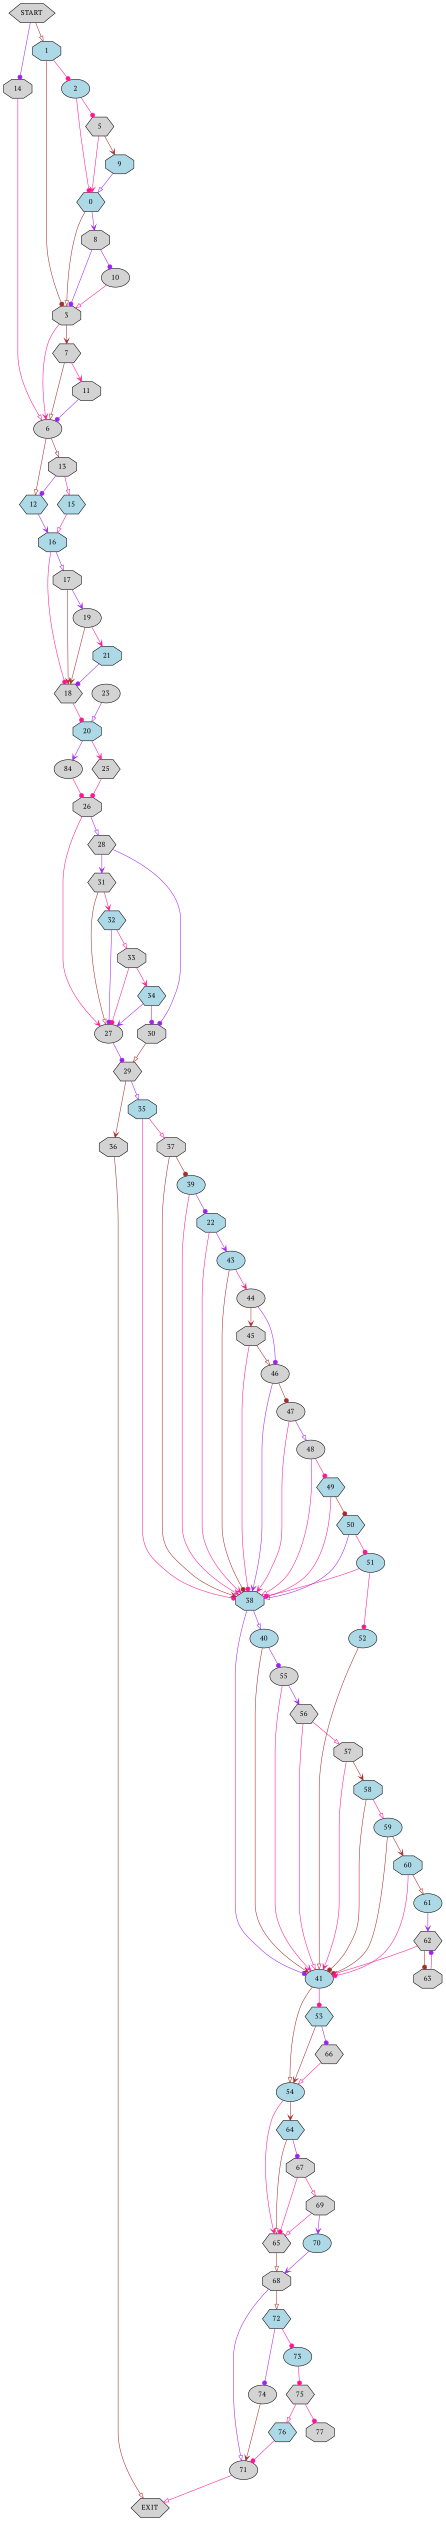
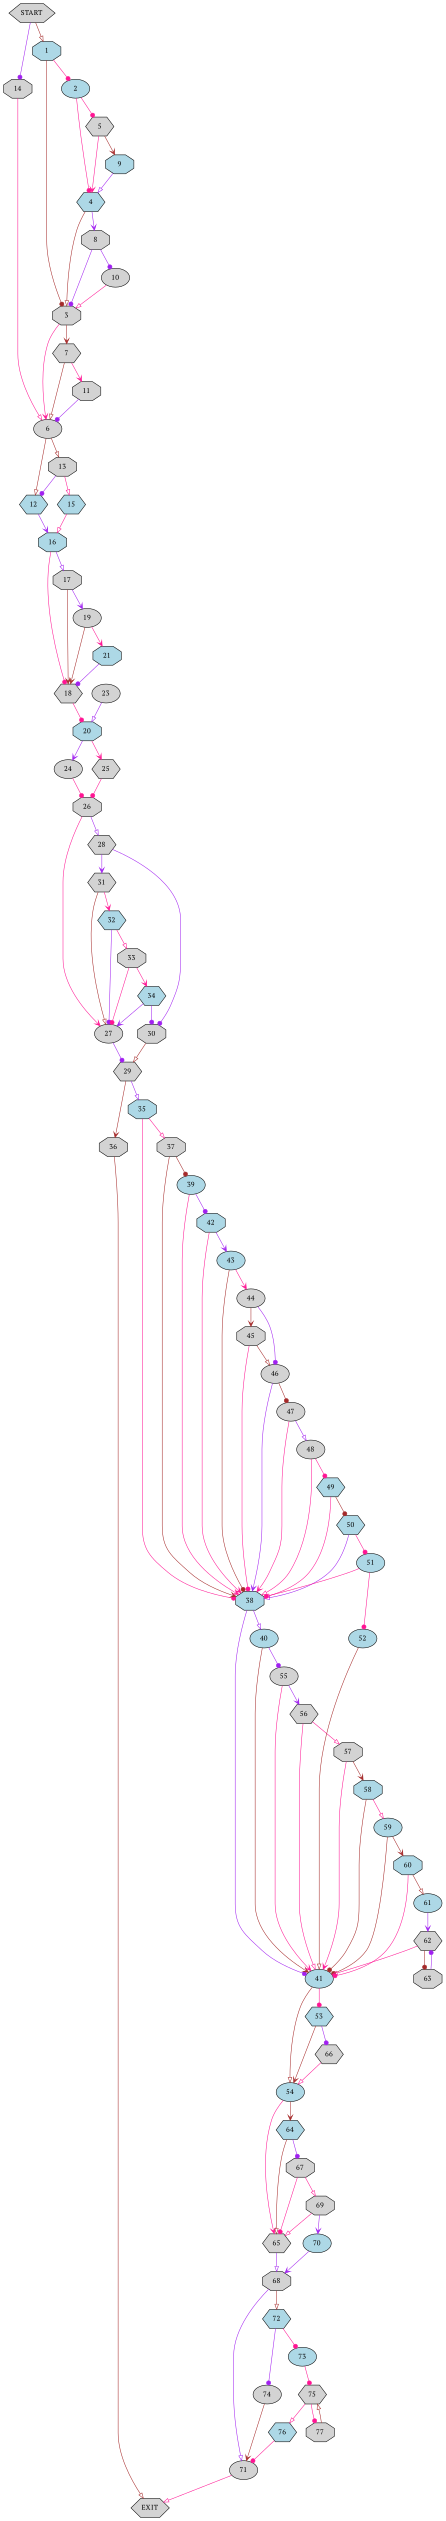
node "0": label "0" -> "4"
node "84": label "84" -> "24"
node "22": label "22" -> "42"
edge "65" -> "68": color brown -> purple
edge "77" -> "75": added
